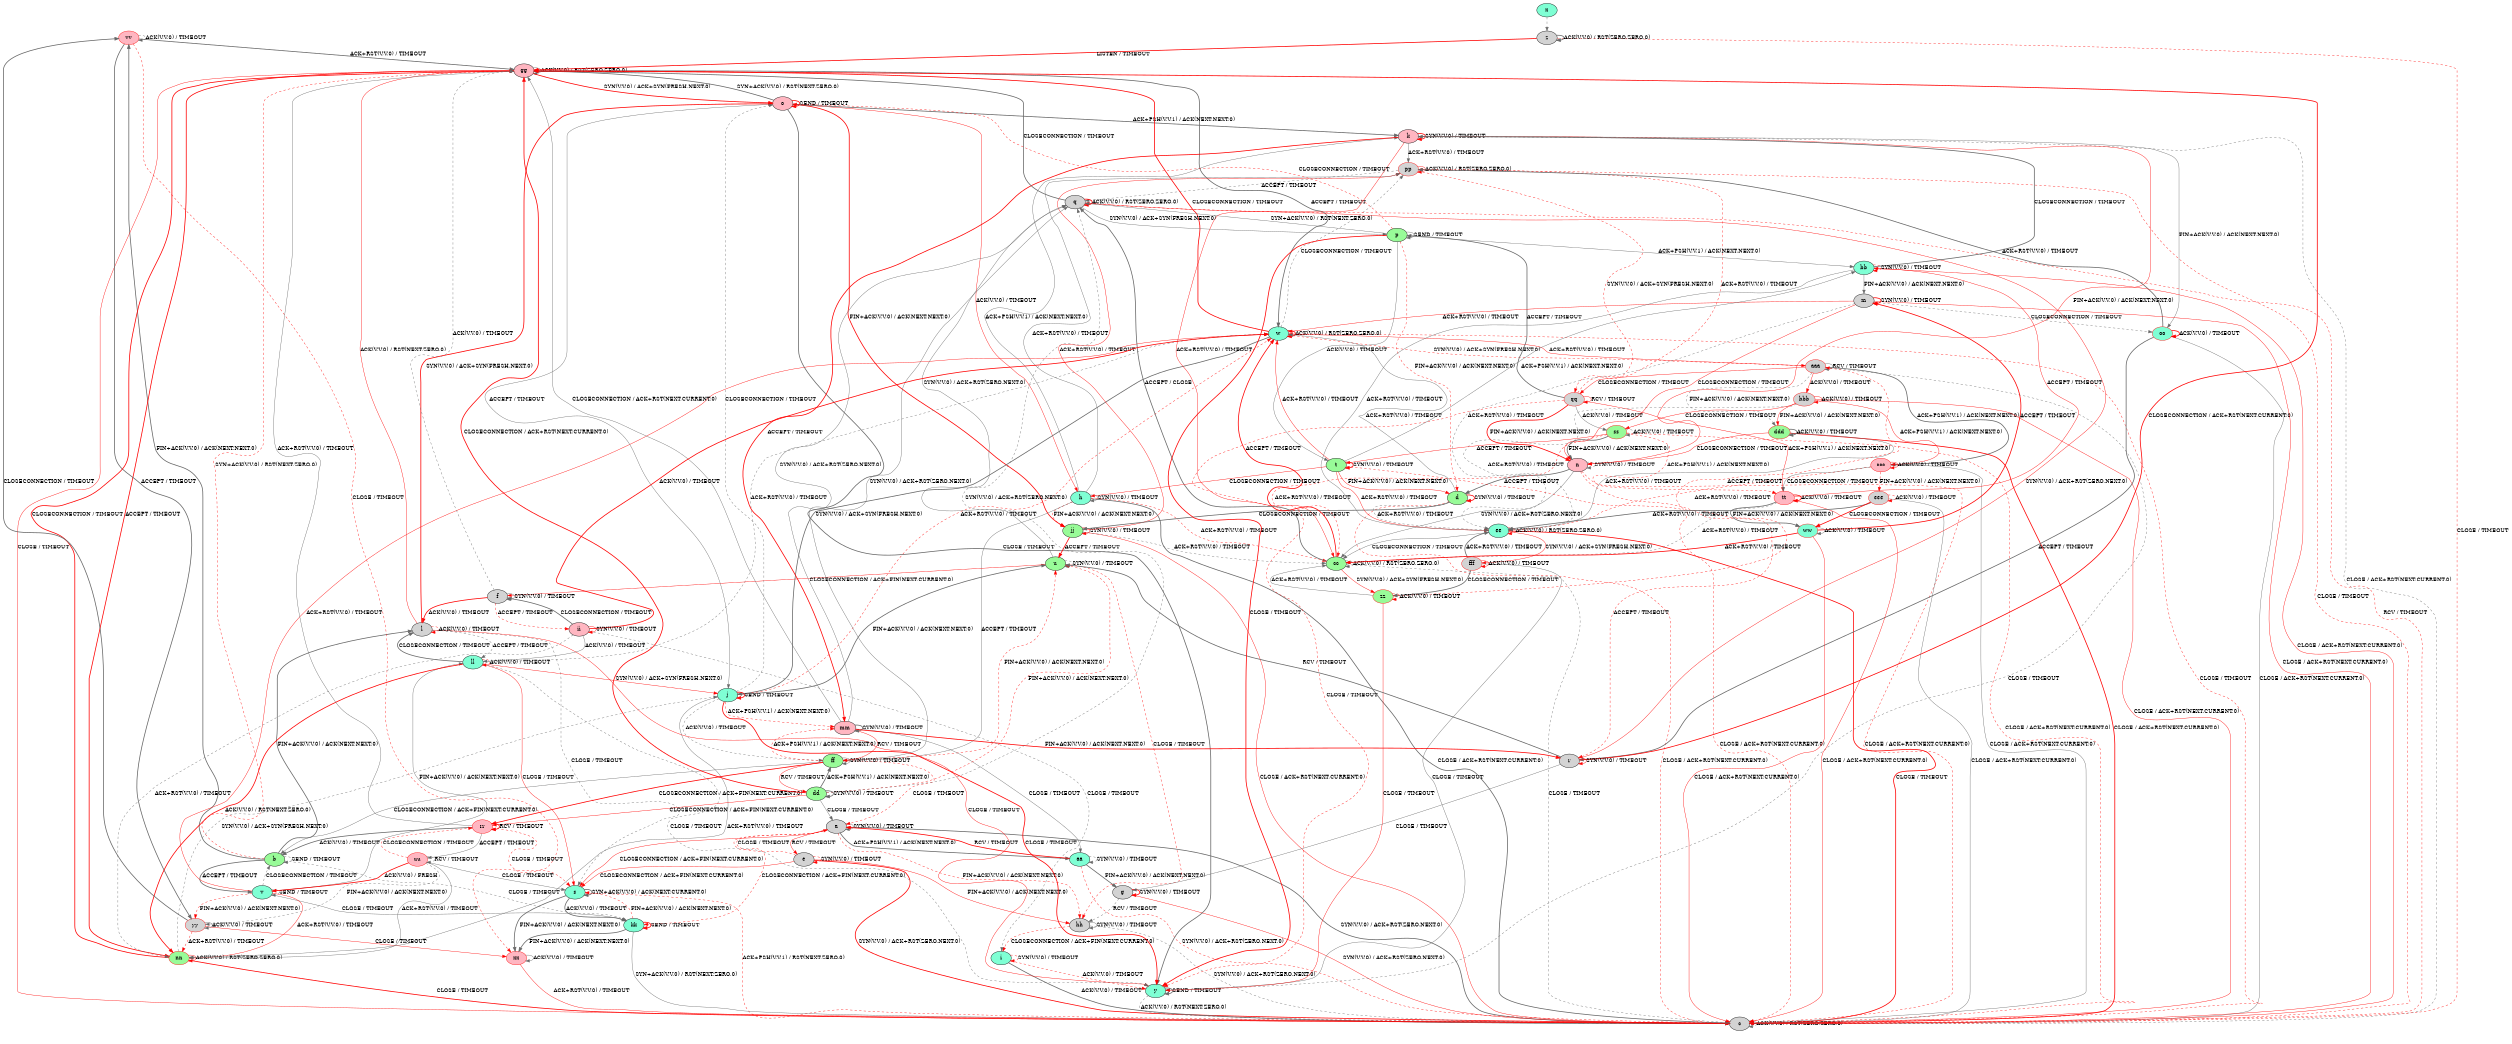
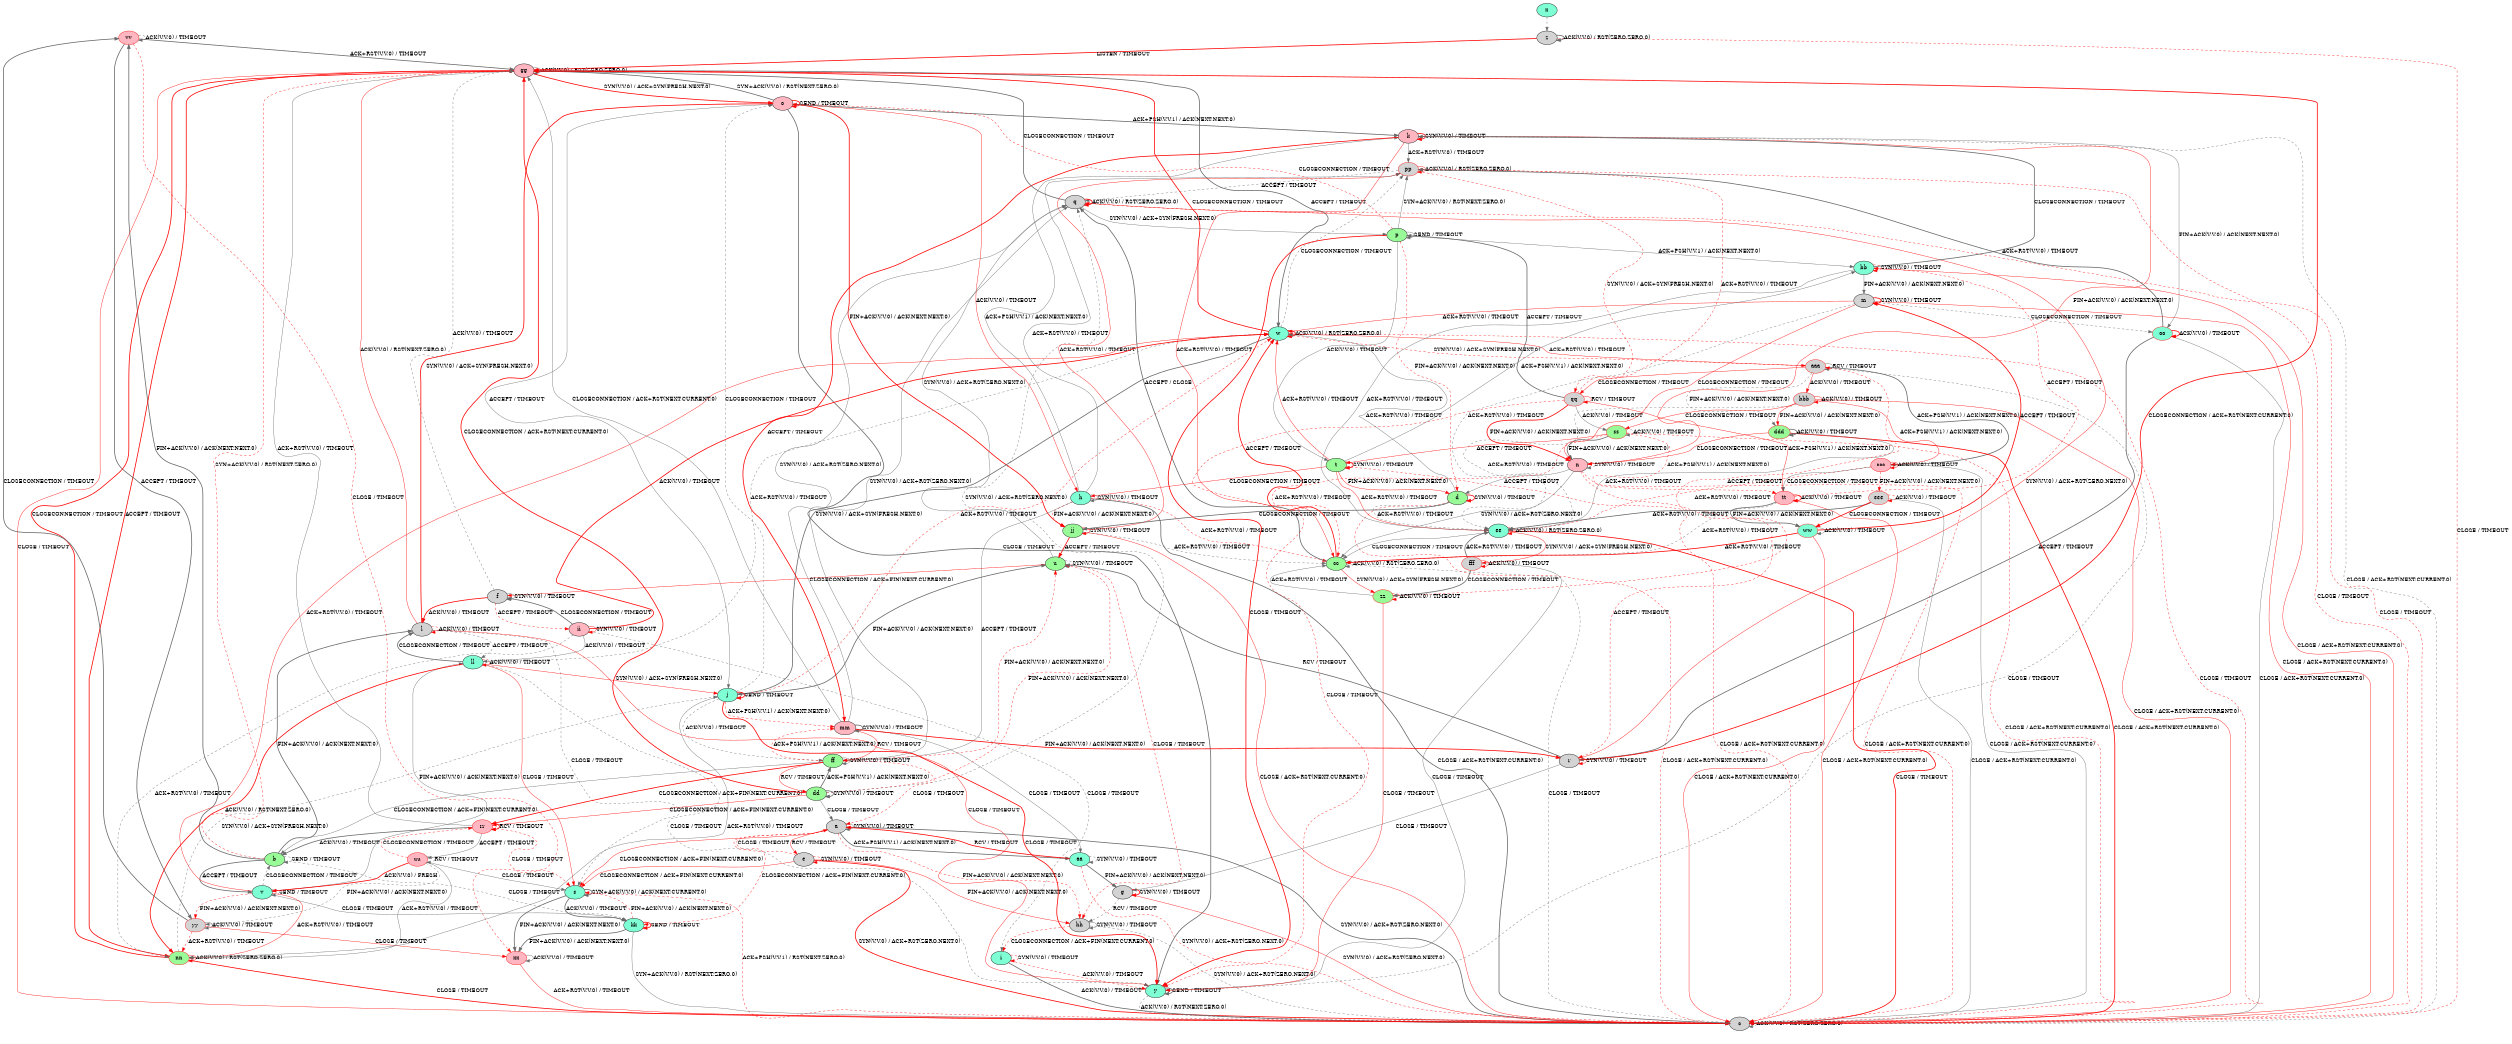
edge "p" -> "q": now "p" -> "pp"
edge "tt" -> "bb": style solid -> dashed
edge "n" -> "d": style bold -> solid
edge "q" -> "c": label "RCV / TIMEOUT" -> "CLOSE / TIMEOUT"
